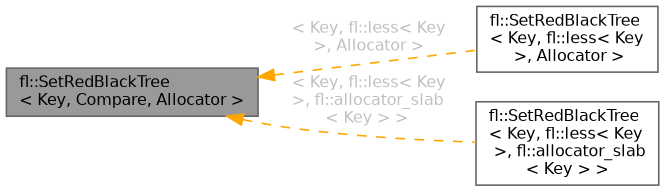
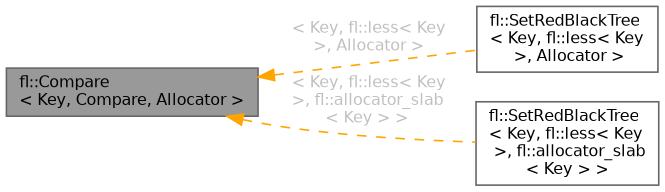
node "fl::SetRedBlackTree < Key, Compare, Allocator >": label "fl::SetRedBlackTree < Key, Compare, Allocator >" -> "fl::Compare < Key, Compare, Allocator >"
